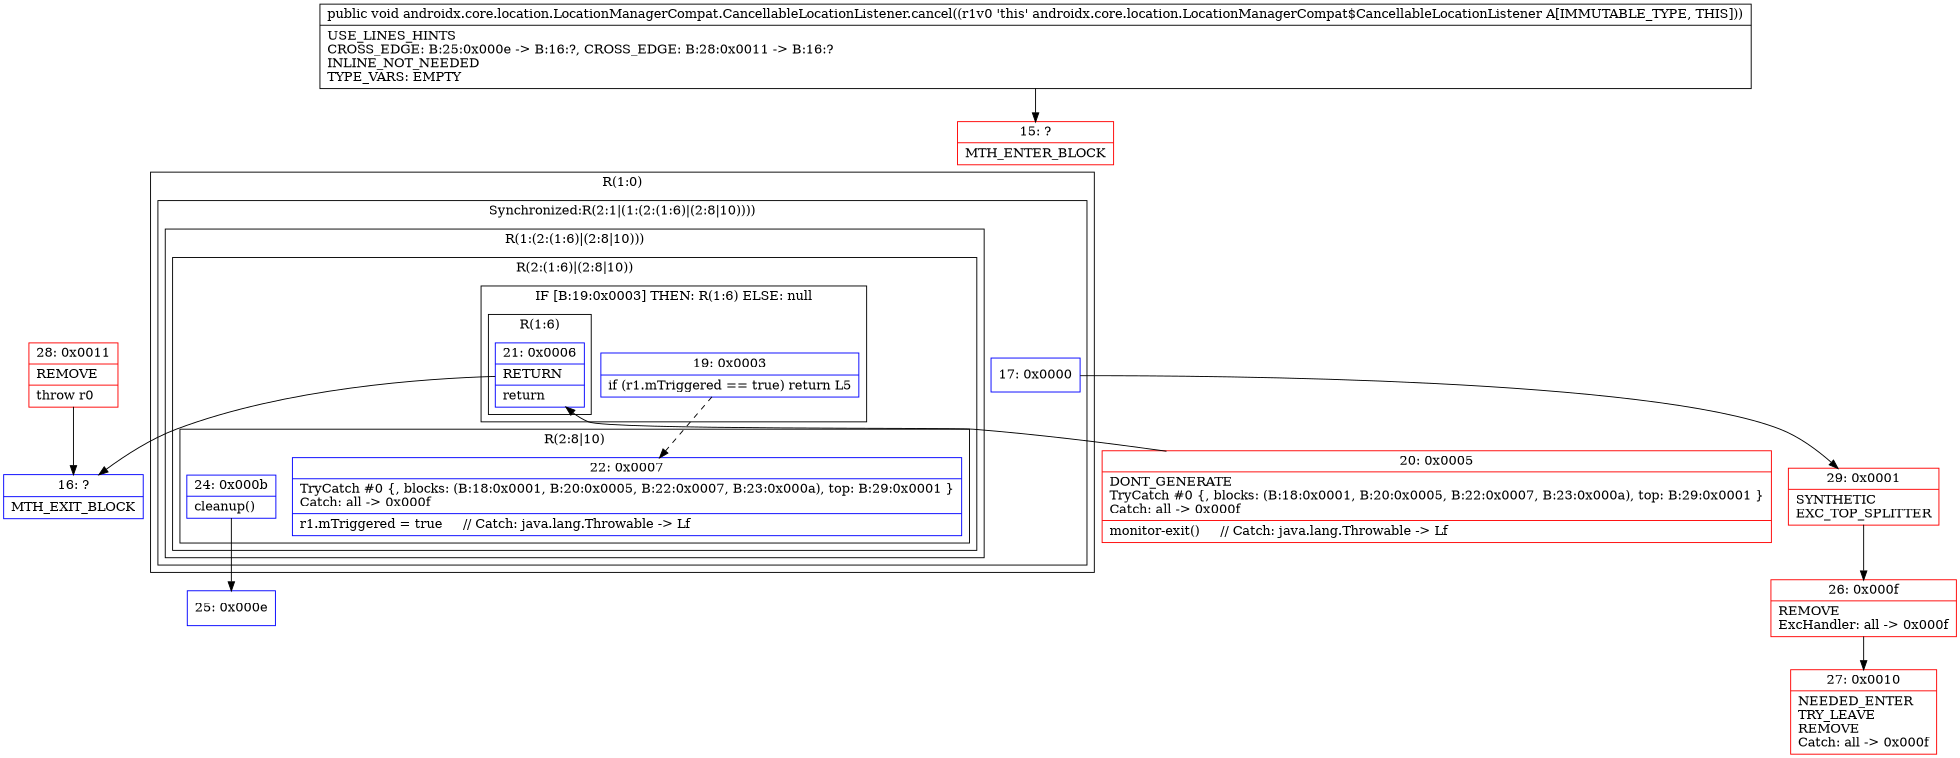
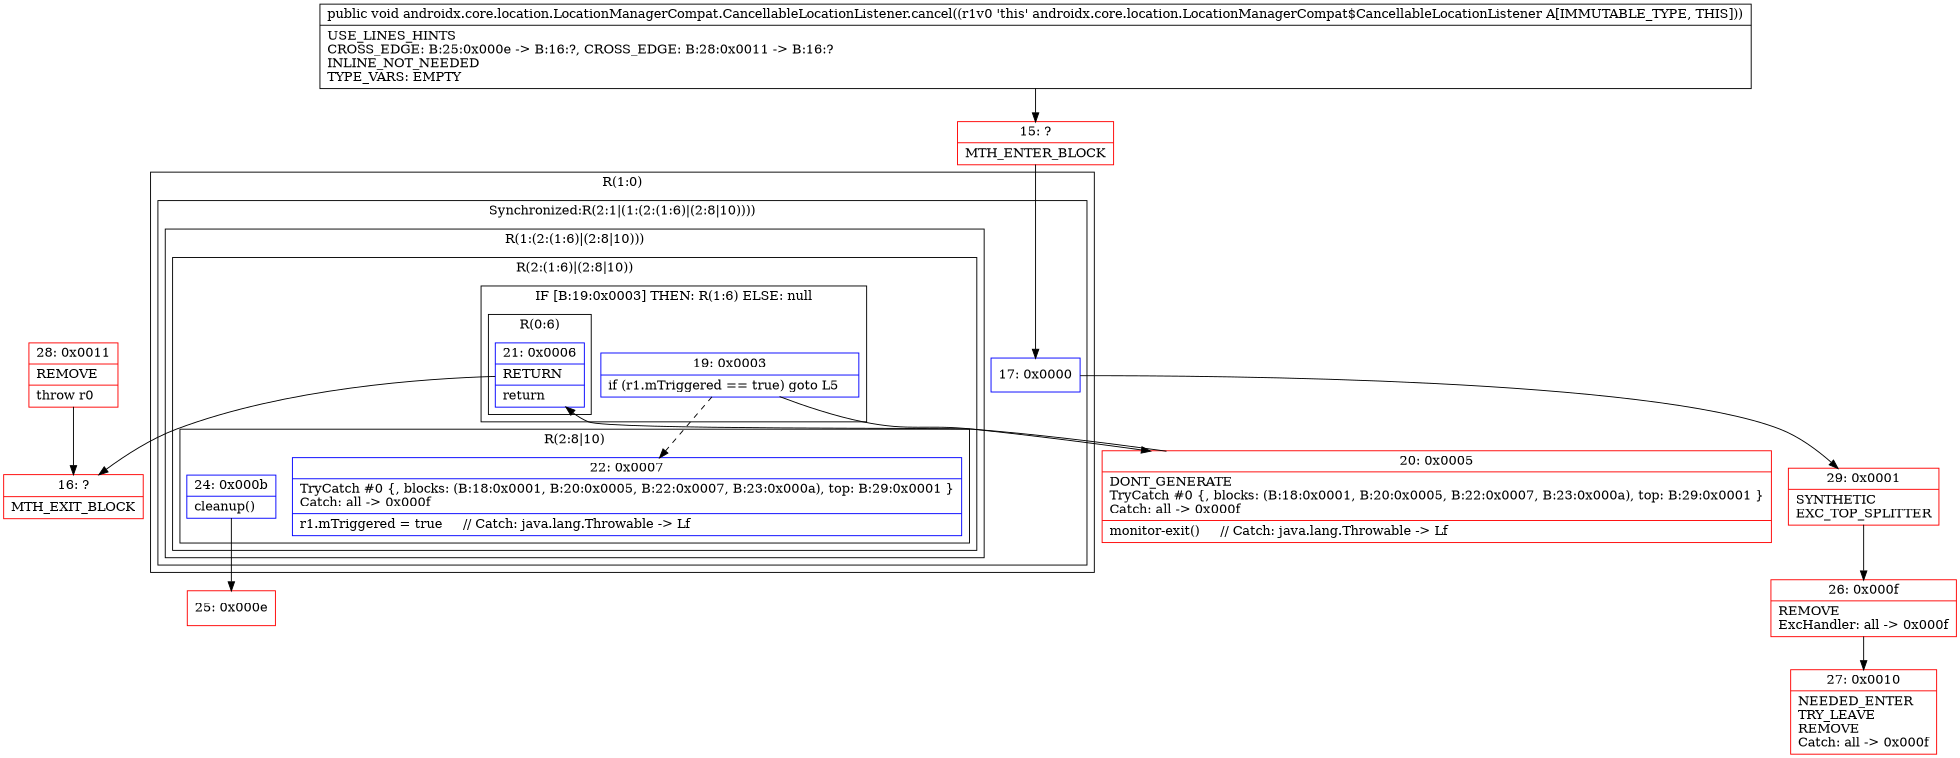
edge "15: ?" -> "17: 0x0000": added
cluster "R(1:6)": label "R(1:6)" -> "R(0:6)"
node "19: 0x0003": text "if (r1.mTriggered == true) return L5" -> "if (r1.mTriggered == true) goto L5"
edge "19: 0x0003" -> "20: 0x0005": added
node "16: ?": color blue -> red
node "25: 0x000e": color blue -> red
